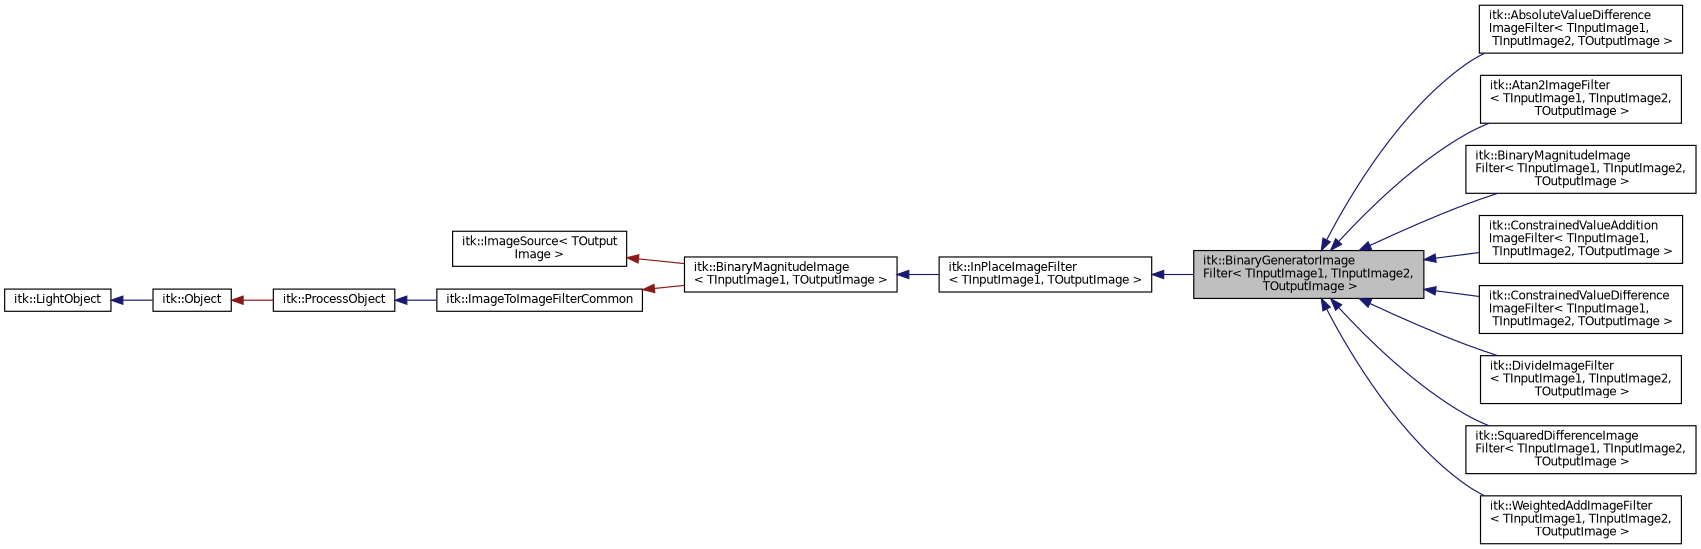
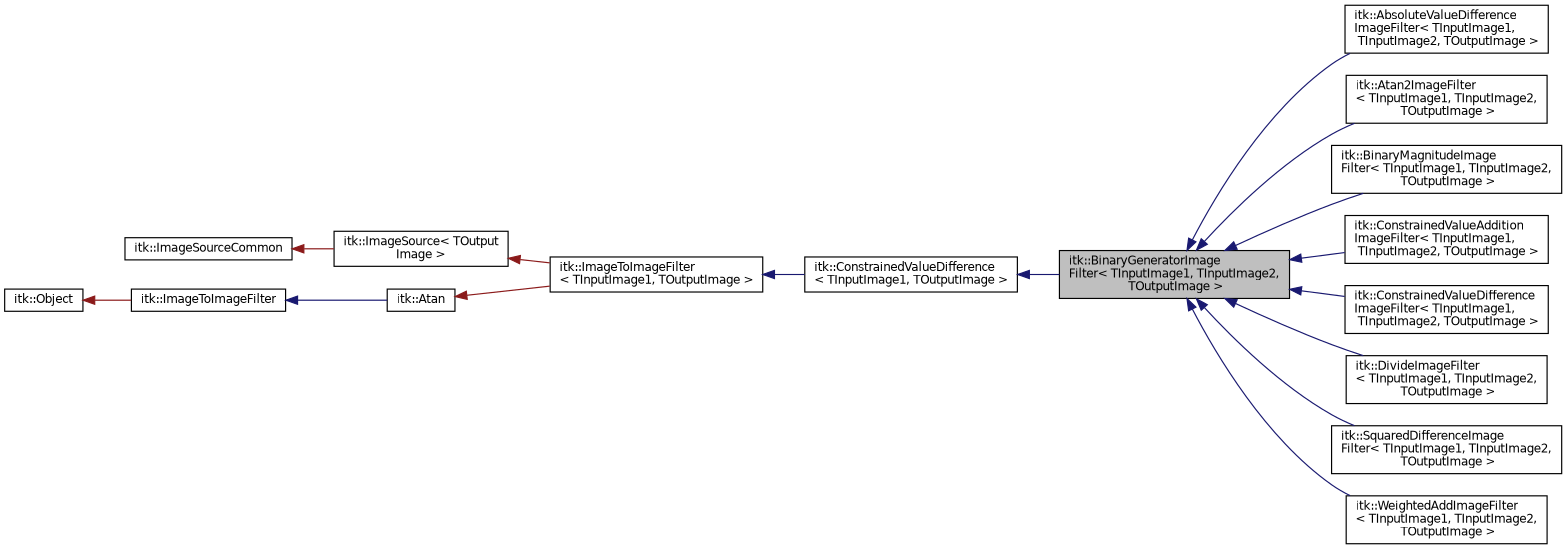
node "itk::ImageSourceCommon": added
node "itk::BinaryMagnitudeImage < TInputImage1, TOutputImage >": label "itk::BinaryMagnitudeImage < TInputImage1, TOutputImage >" -> "itk::ImageToImageFilter < TInputImage1, TOutputImage >"
node "itk::InPlaceImageFilter < TInputImage1, TOutputImage >": label "itk::InPlaceImageFilter < TInputImage1, TOutputImage >" -> "itk::ConstrainedValueDifference < TInputImage1, TOutputImage >"
node "itk::LightObject": removed
node "itk::ProcessObject": label "itk::ProcessObject" -> "itk::ImageToImageFilter"
node "itk::ImageToImageFilterCommon": label "itk::ImageToImageFilterCommon" -> "itk::Atan"
